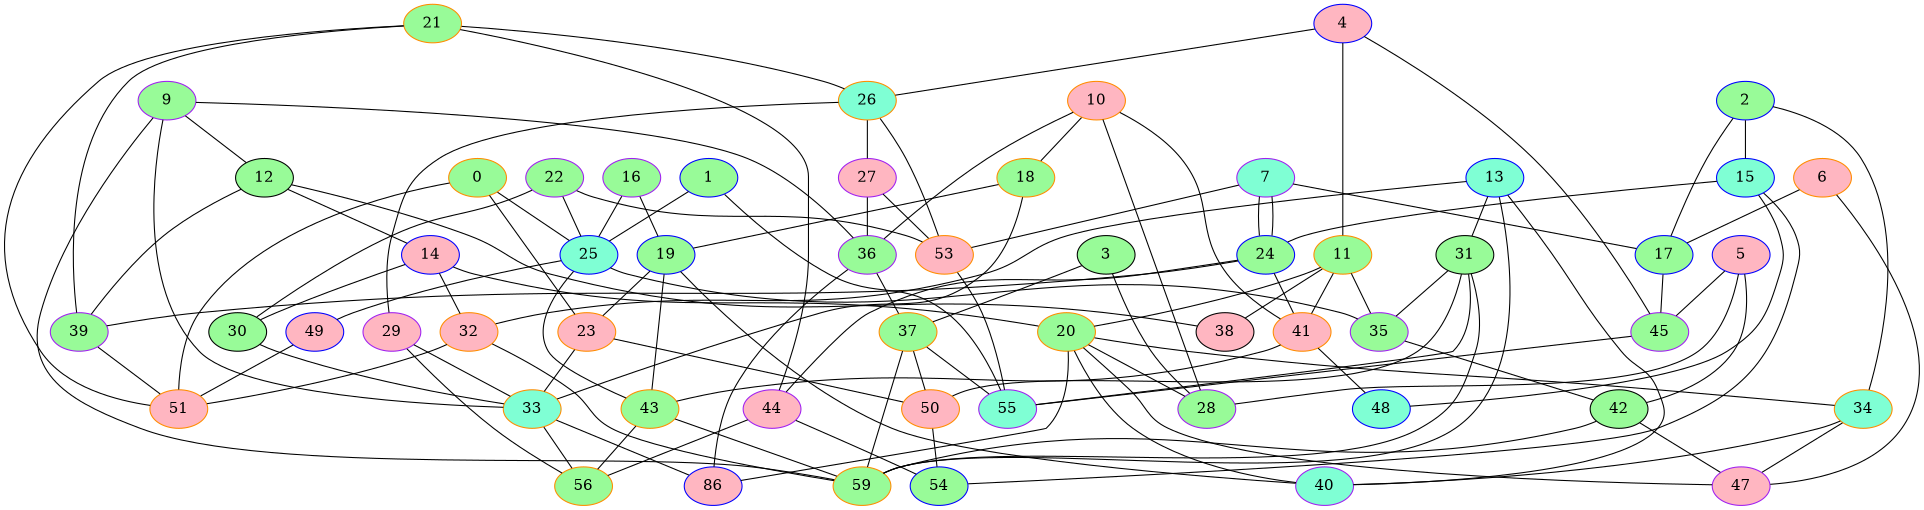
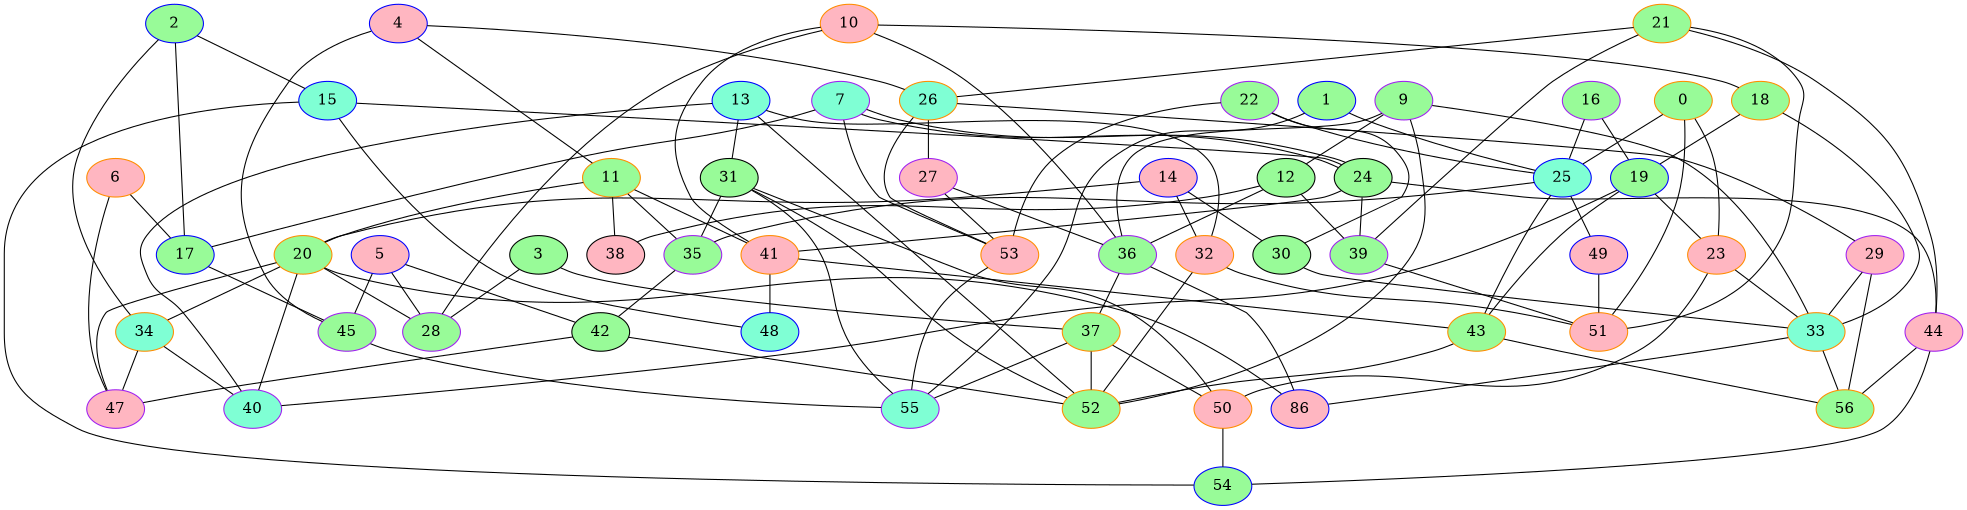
edge "12" -- "14": now "12" -- "36"
node "24": color blue -> black
node "59": label "59" -> "52"
